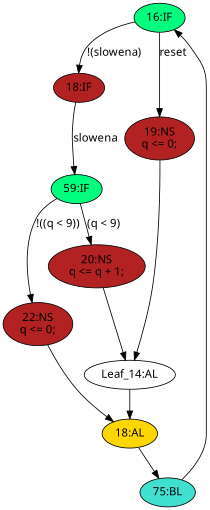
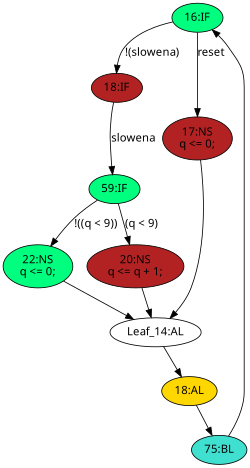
node "19:NS q <= 0;": label "19:NS q <= 0;" -> "17:NS q <= 0;"
node "22:NS q <= 0;": fillcolor firebrick -> springgreen
edge "22:NS q <= 0;" -> "18:AL": now "22:NS q <= 0;" -> "Leaf_14:AL"
